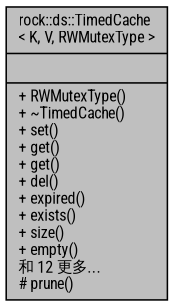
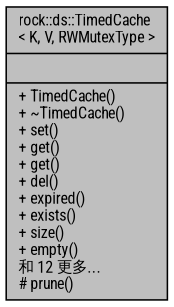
node "rock::ds::TimedCache": text "+ RWMutexType()" -> "+ TimedCache()"
